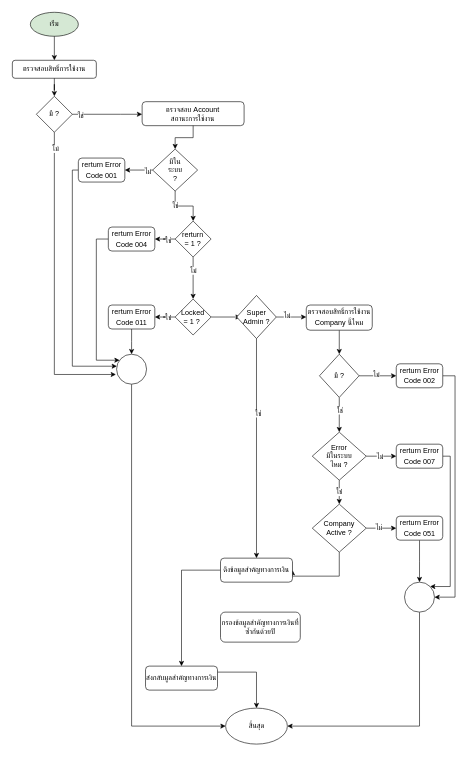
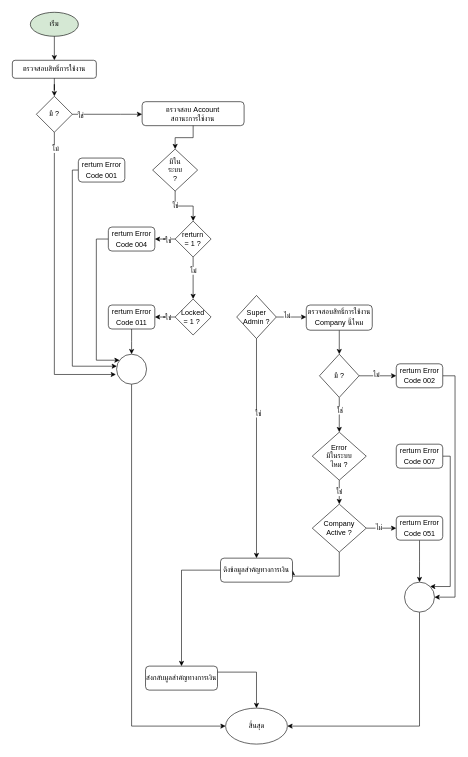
edge "มีใน ระบบ ?" -> "rerturn Error Code 001": removed, label "ไม่"
edge "Locked= 1 ?" -> "Super Admin ?": removed
edge "Error มีในระบบ ไหม ?" -> "rerturn Error Code 007": removed, label "ไม่"
node "กรองข้อมูลสำคัญทางการเงินที่ซ้ำกันด้วยปี": removed
